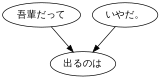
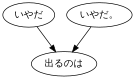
node "吾輩だって": label "吾輩だって" -> "いやだ"
